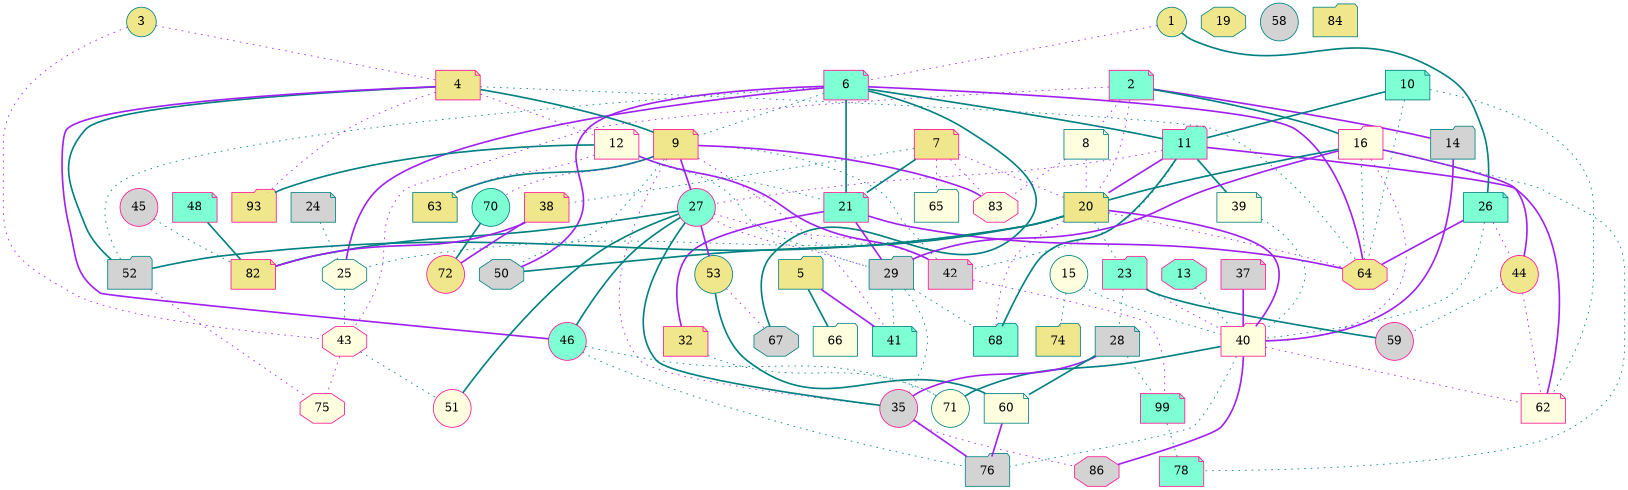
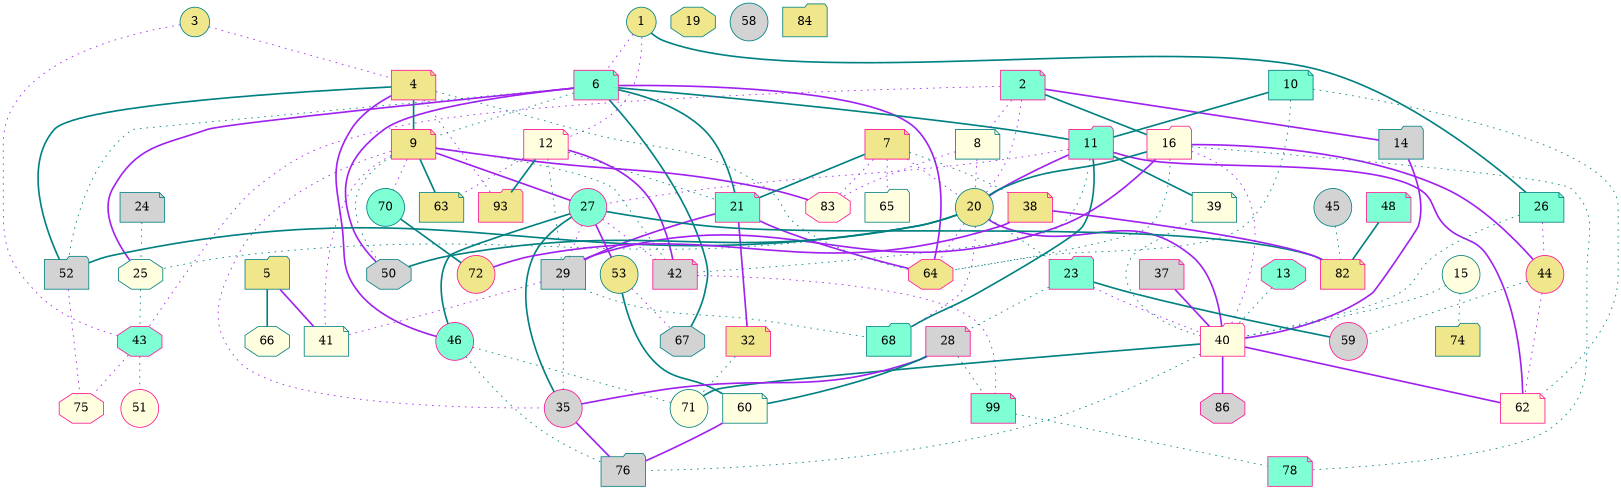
edge "4" -- "12": now "1" -- "12"
node "45": color deeppink -> teal
node "20": shape note -> circle
edge "26" -- "64": removed
edge "27" -- "51": removed
edge "29" -- "41": color teal -> purple
node "43": fillcolor lightyellow -> aquamarine
node "66": shape folder -> octagon
node "41": fillcolor aquamarine -> lightyellow
node "28": color teal -> deeppink
edge "40" -- "62": style dotted -> bold
edge "35" -- "86": removed
